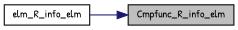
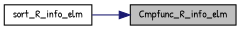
node "elm_R_info_elm": label "elm_R_info_elm" -> "sort_R_info_elm"
